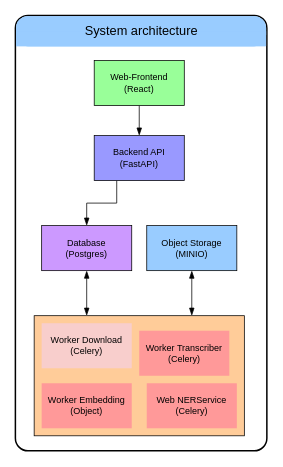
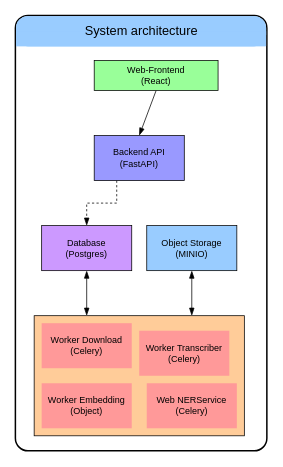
node "Web-Frontend (React)": size 90x45 -> 124x30
edge "Backend API (FastAPI)" -> "Database (Postgres)": style solid -> dashed
node "Worker Download (Celery)": fillcolor #f8cecc -> #ff9999
